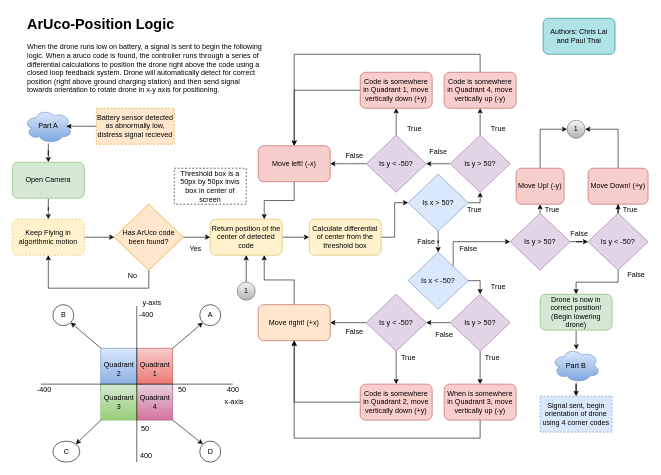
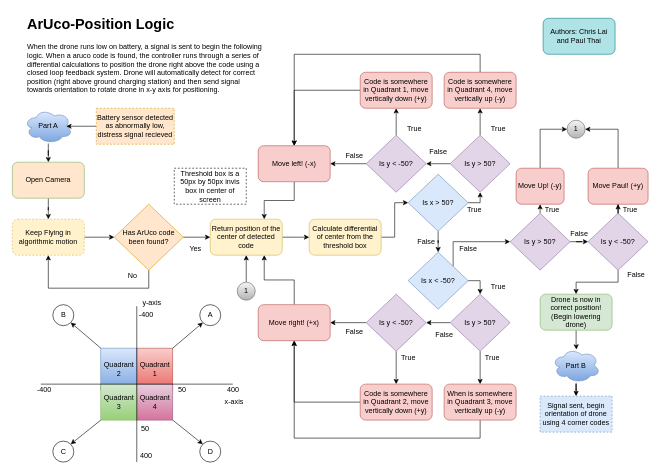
node "Open Camera": fillcolor #d5e8d4 -> #ffe6cc
node "Move Down! (+y)": label "Move Down! (+y)" -> "Move Paul! (+y)"
node "Move right! (+x)": fillcolor #ffe6cc -> #f8cecc
node "C": size 27x21 -> 21x21
